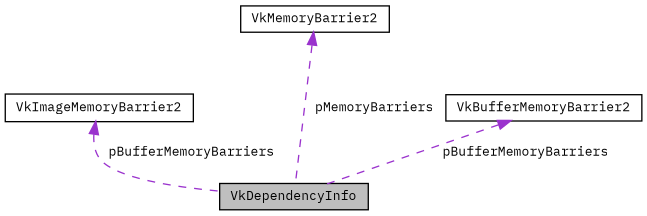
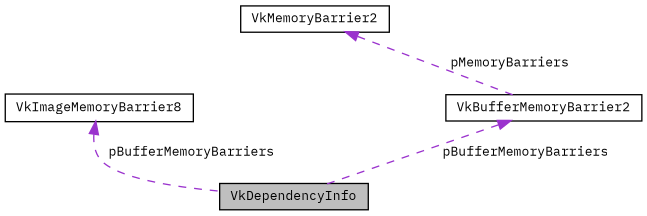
node "VkImageMemoryBarrier2": label "VkImageMemoryBarrier2" -> "VkImageMemoryBarrier8"
edge "VkDependencyInfo" -> "VkMemoryBarrier2": now "VkBufferMemoryBarrier2" -> "VkMemoryBarrier2"
